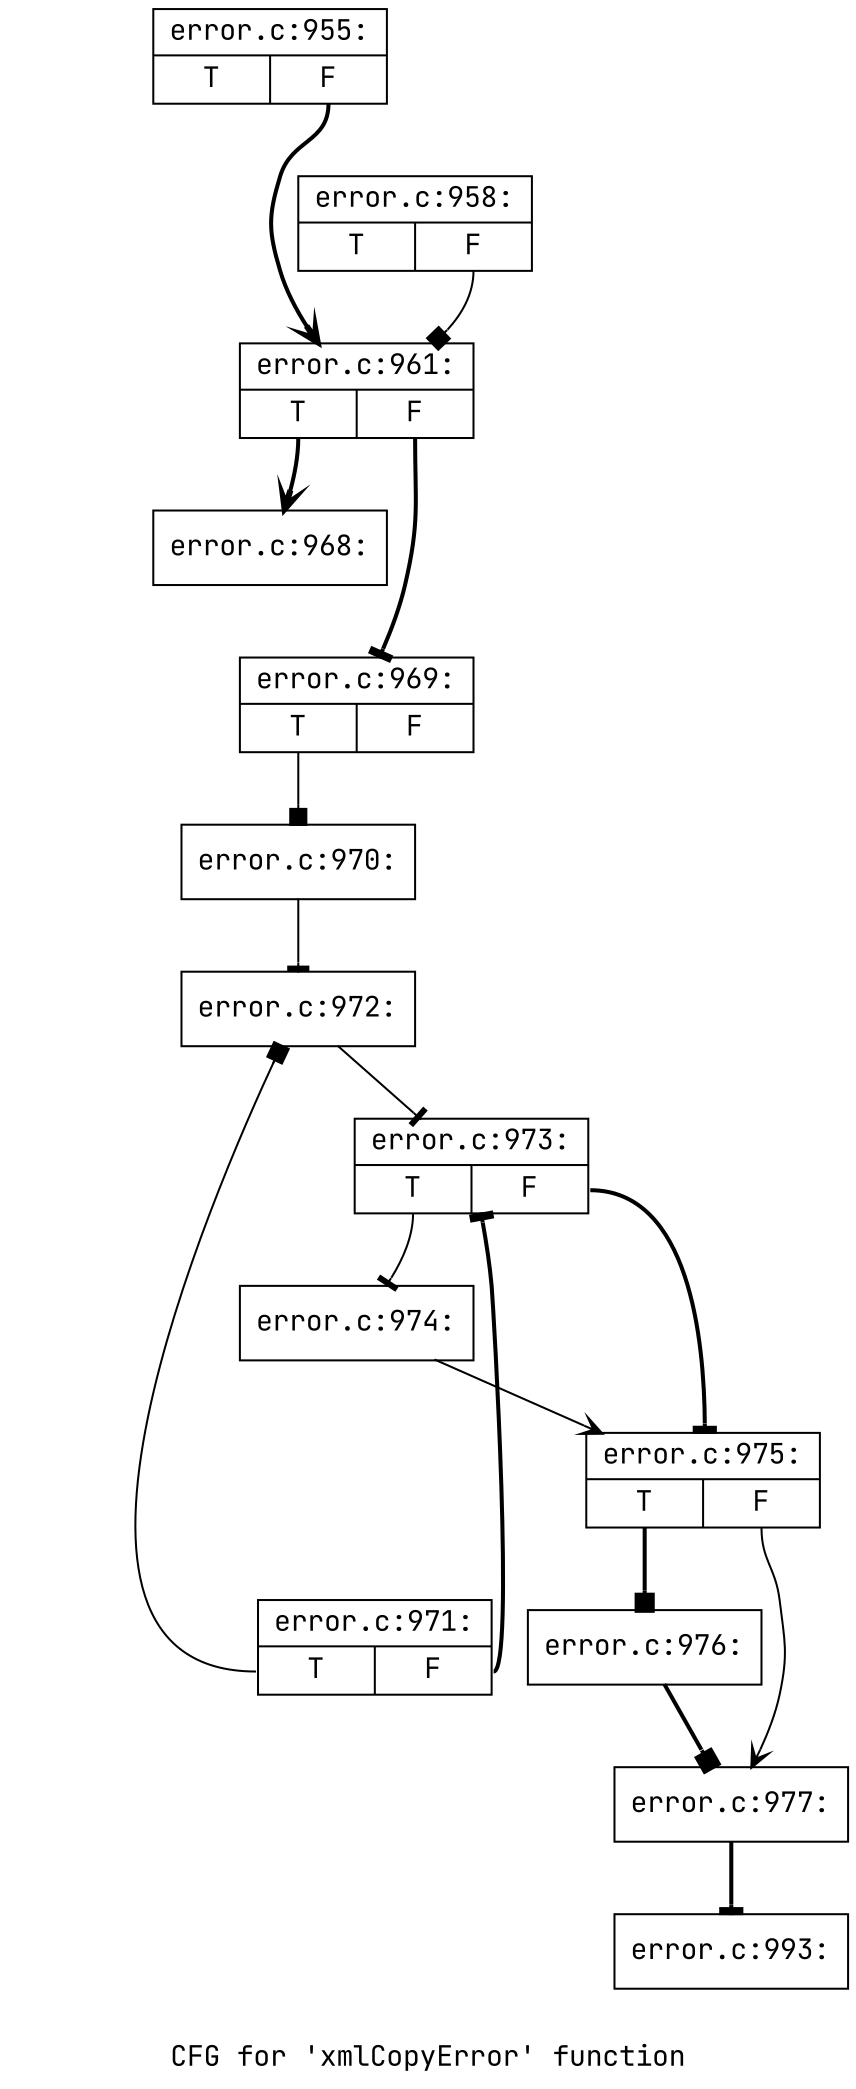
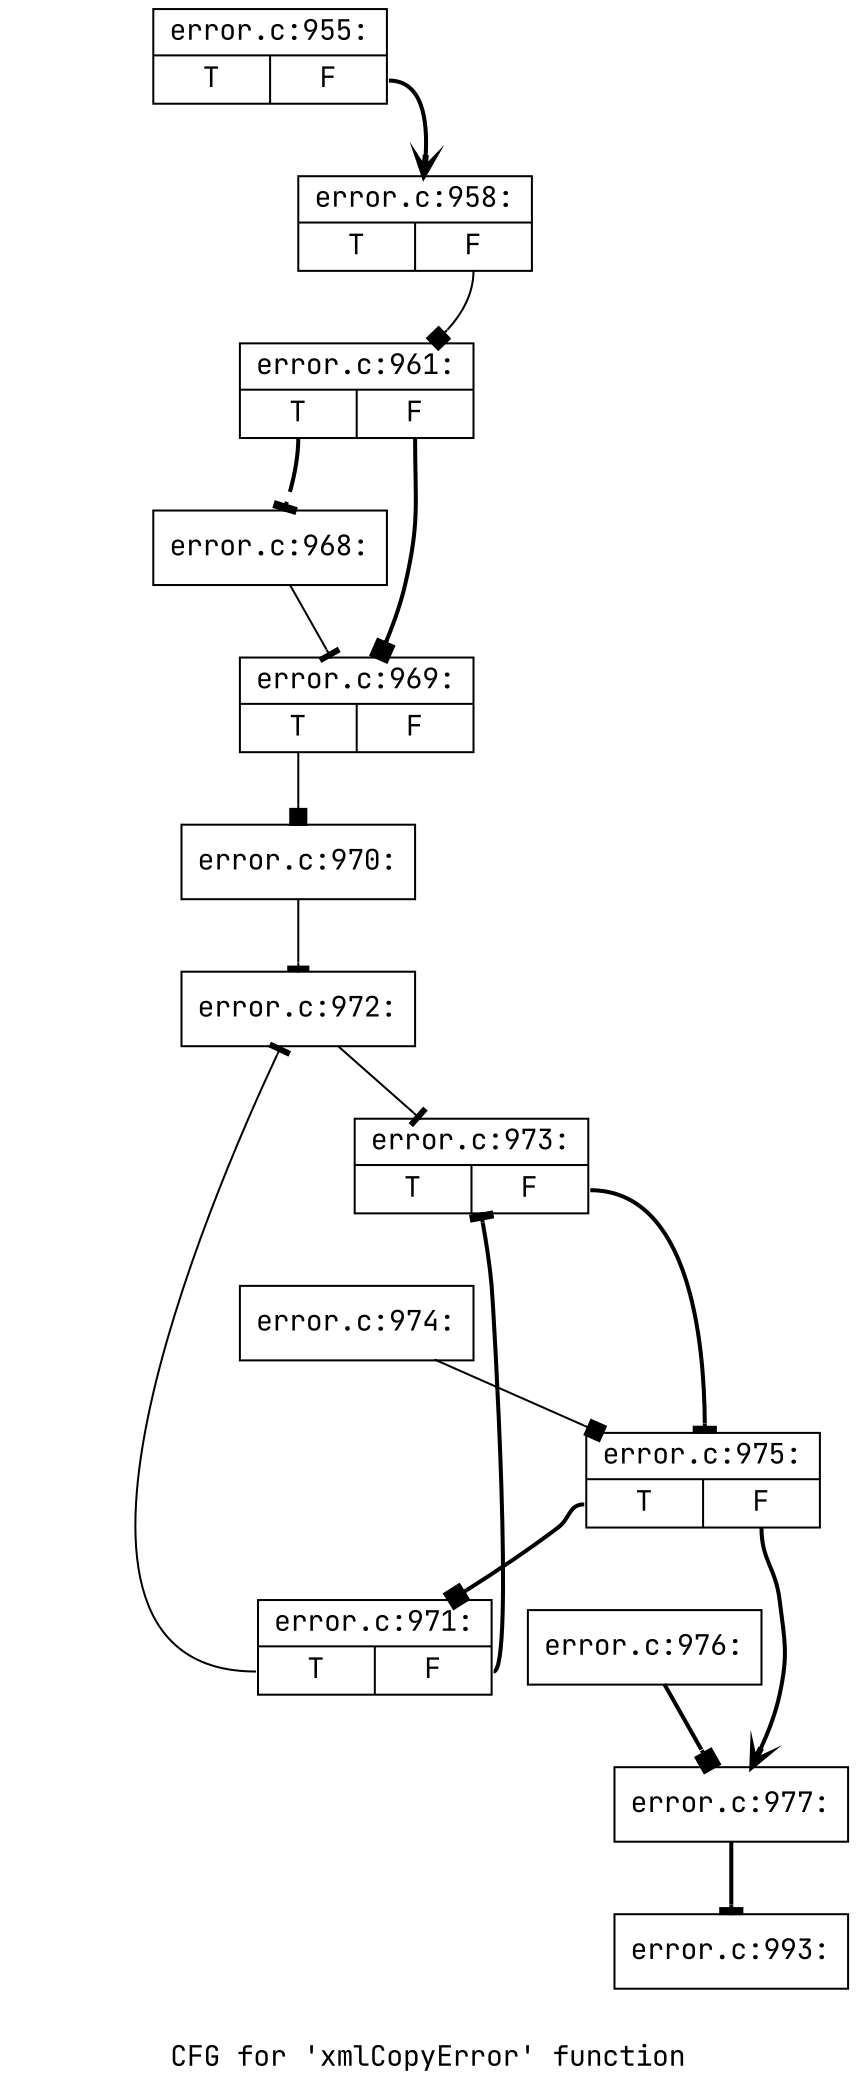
edge "error.c:955:" -> "error.c:961:": now "error.c:955:" -> "error.c:958:"
edge "error.c:961:" -> "error.c:968:": arrowhead vee -> tee
edge "error.c:961:" -> "error.c:969:": arrowhead tee -> box
edge "error.c:968:" -> "error.c:969:": added
edge "error.c:973:" -> "error.c:974:": removed
edge "error.c:971:" -> "error.c:972:": arrowhead box -> tee
edge "error.c:974:" -> "error.c:975:": arrowhead vee -> box
edge "error.c:975:" -> "error.c:976:": now "error.c:975:" -> "error.c:971:"
edge "error.c:975:" -> "error.c:977:": style solid -> bold
